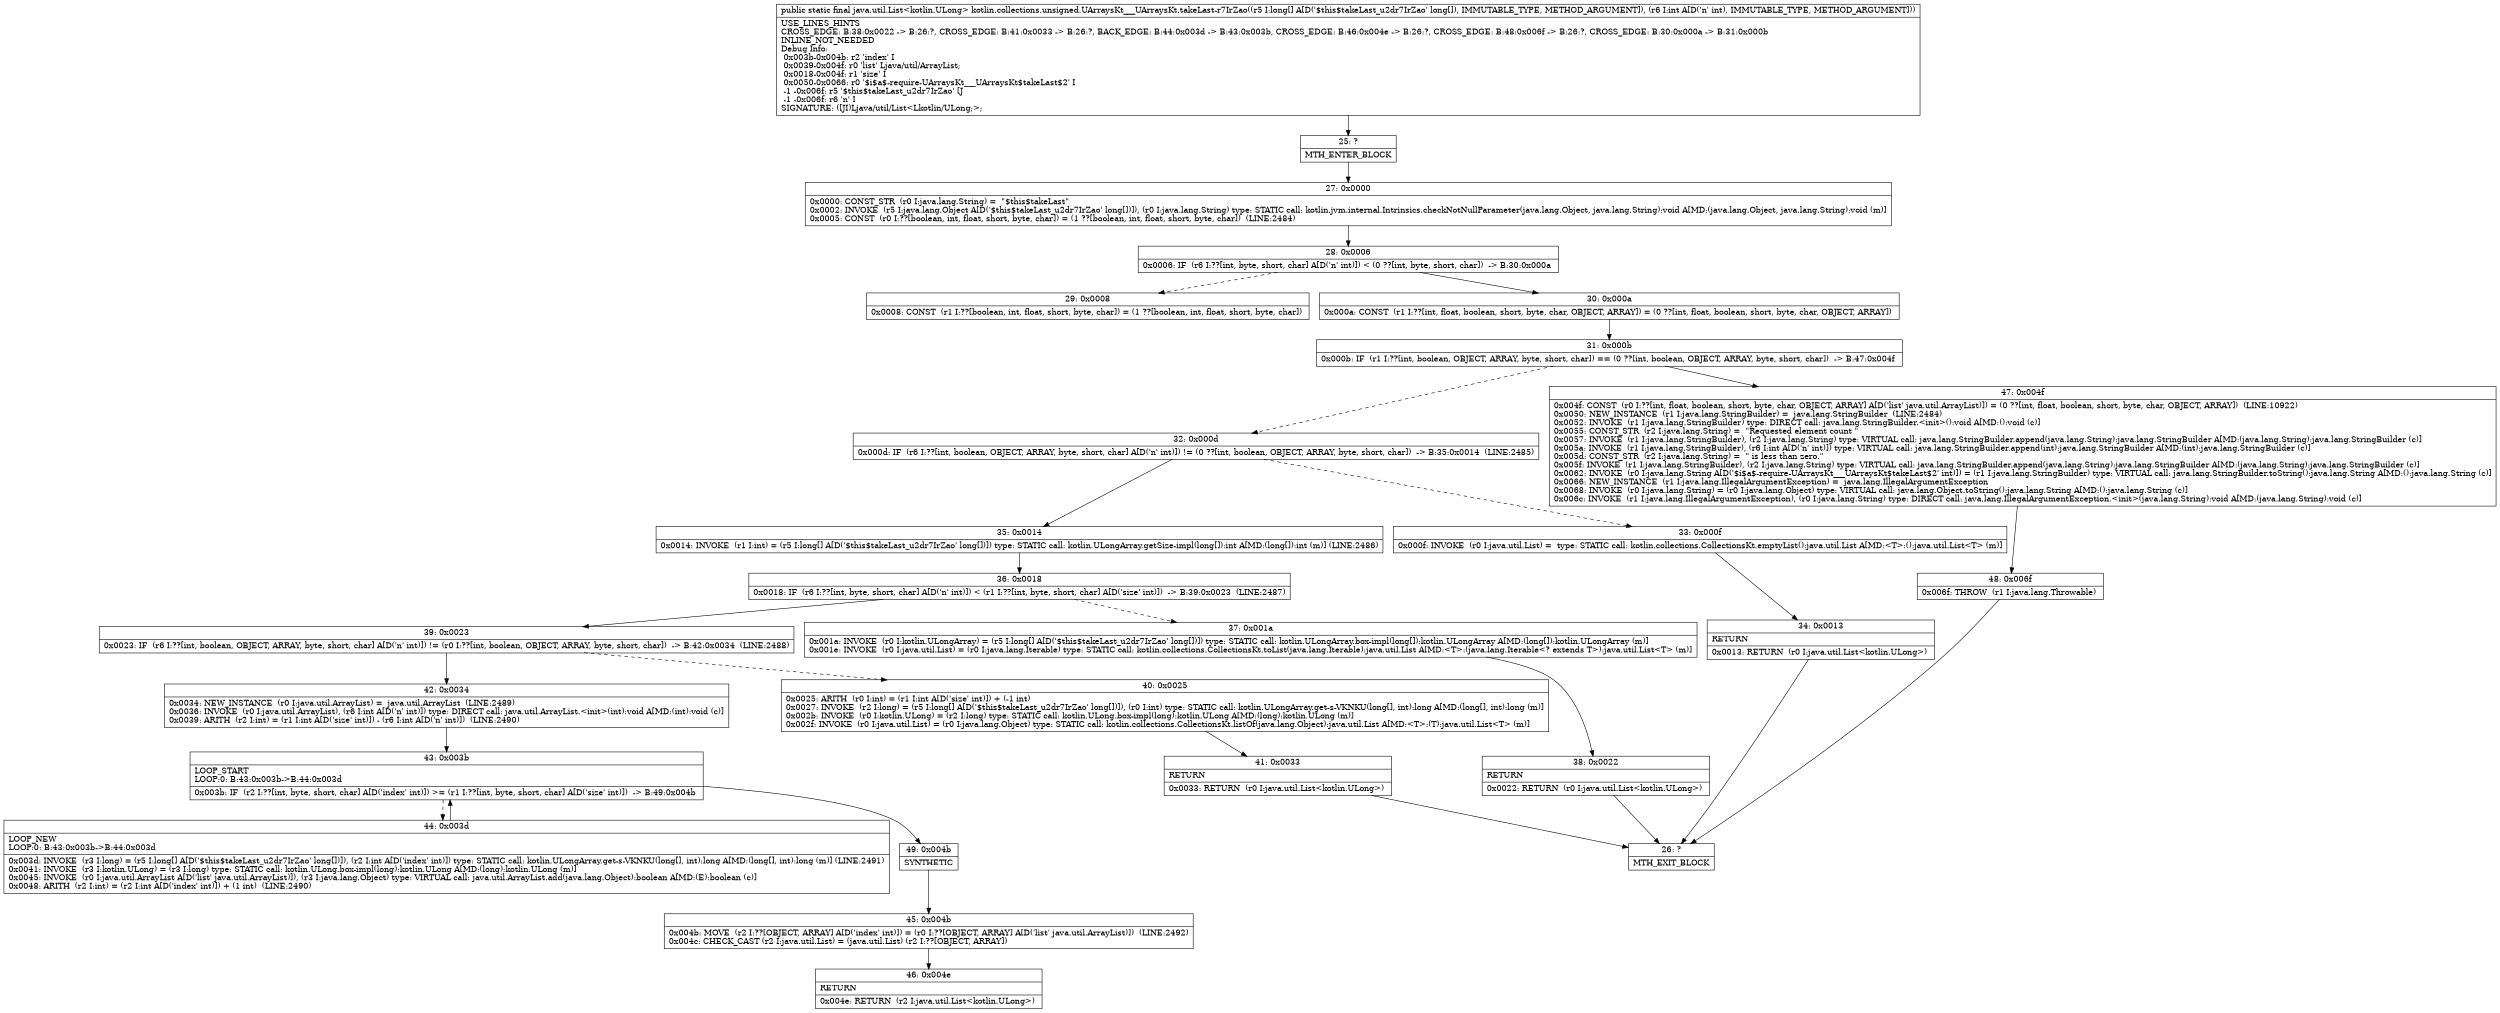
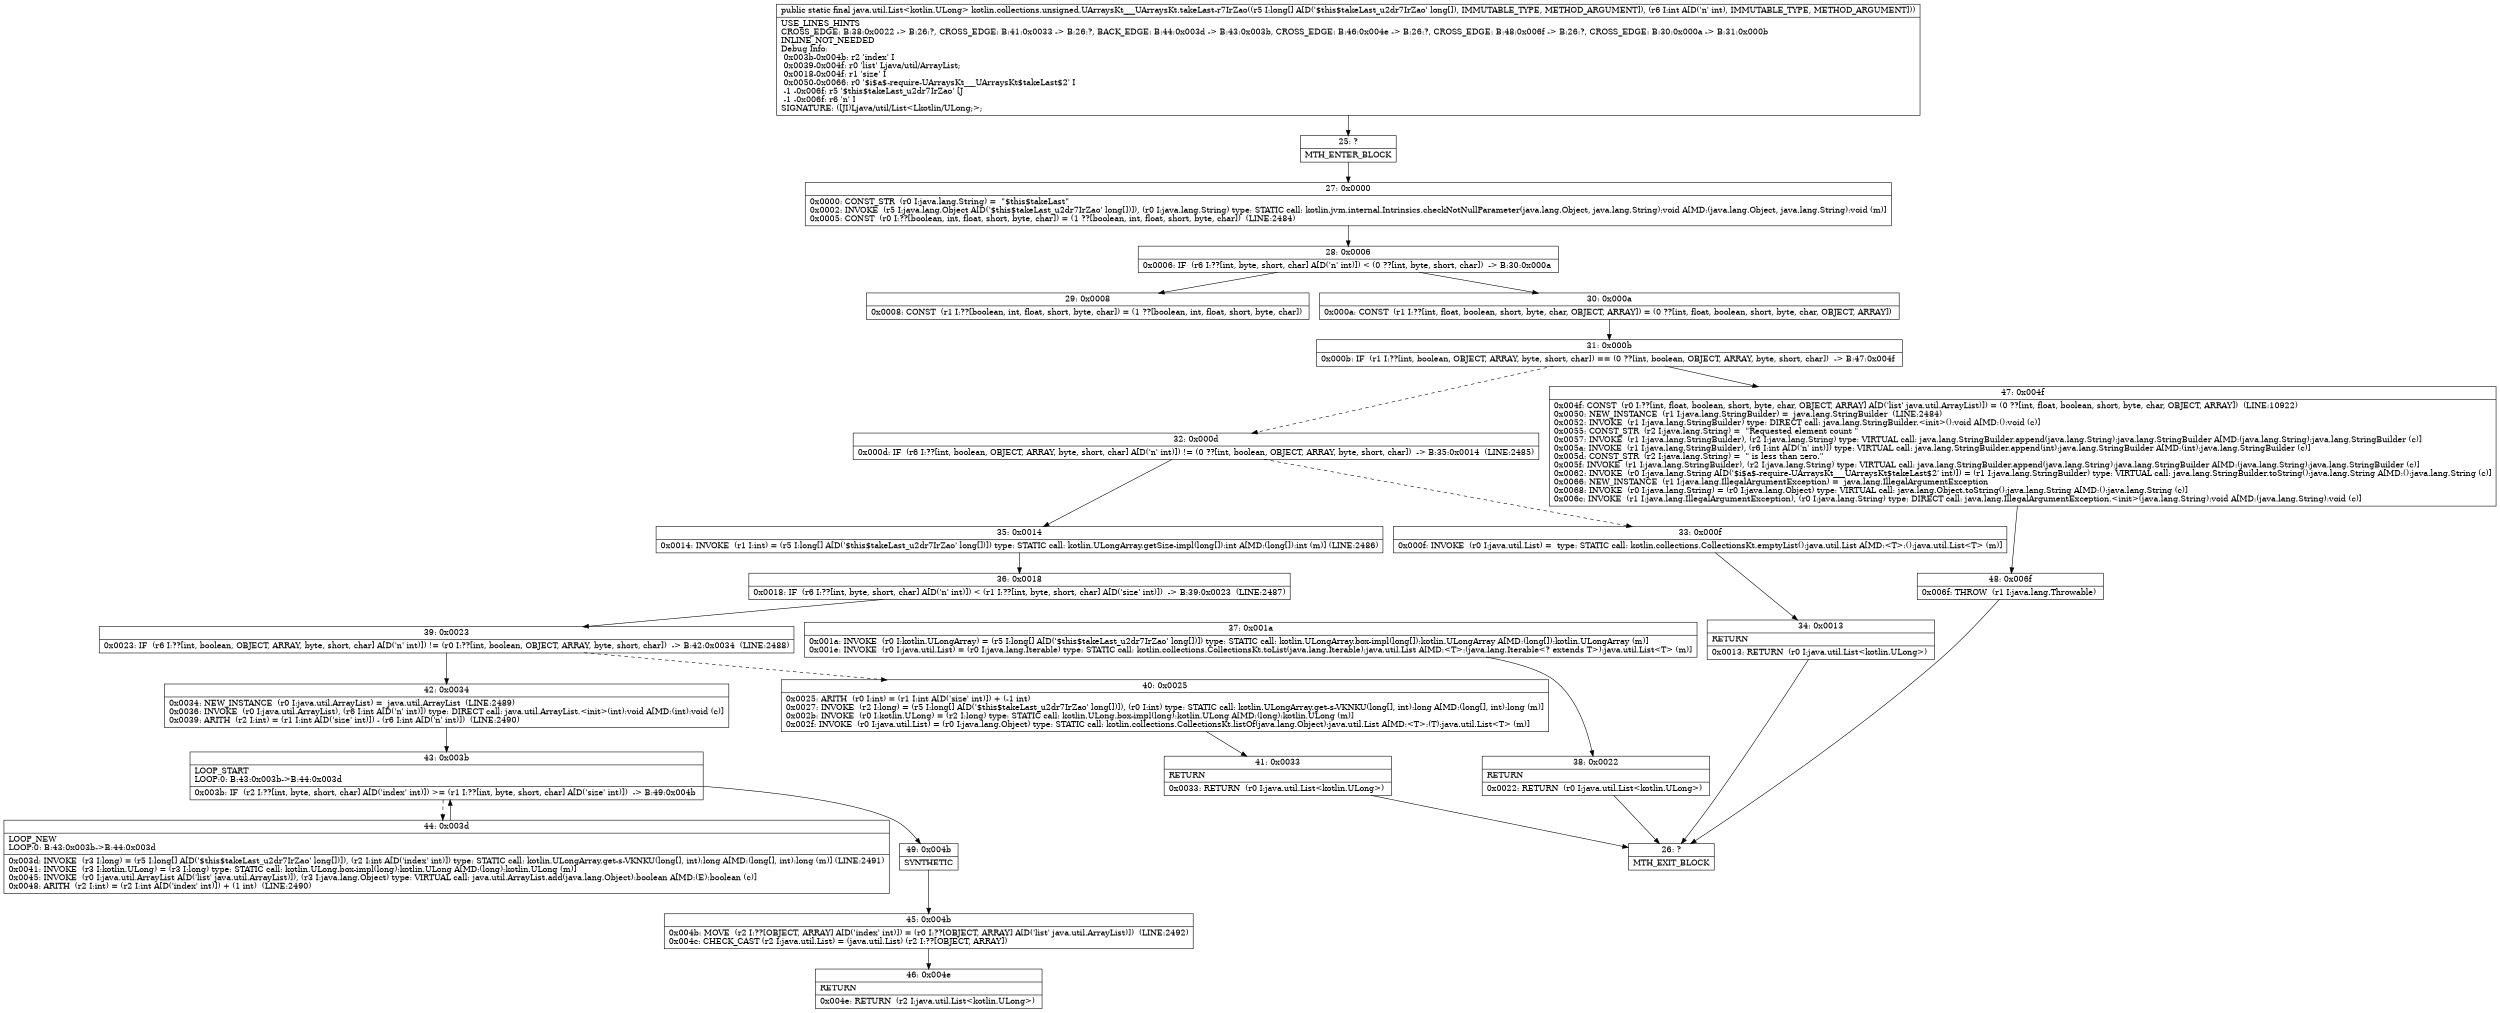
edge "28: 0x0006" -> "29: 0x0008": style dashed -> solid
edge "36: 0x0018" -> "37: 0x001a": removed
